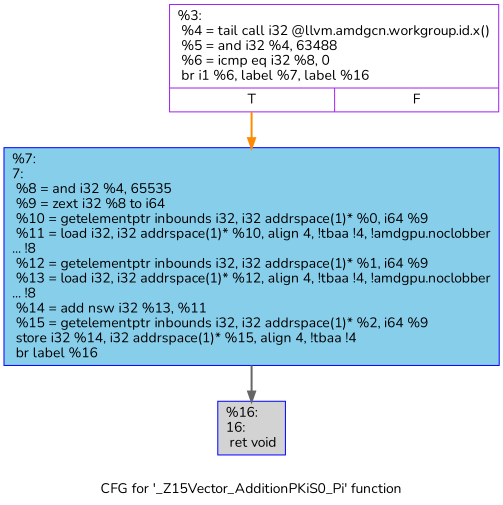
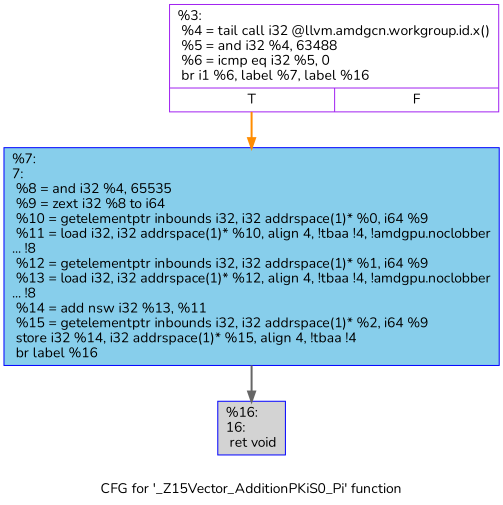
node "%3:": text "%6 = icmp eq i32 %8, 0" -> "%6 = icmp eq i32 %5, 0"
